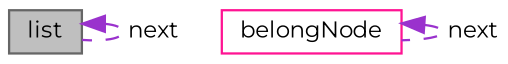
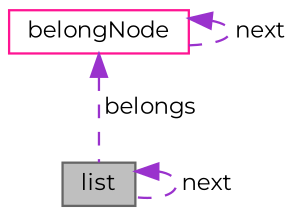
edge "list" -> "belongNode": added, label "belongs"
